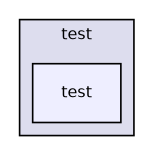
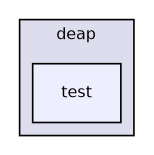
cluster "test": label "test" -> "deap"
